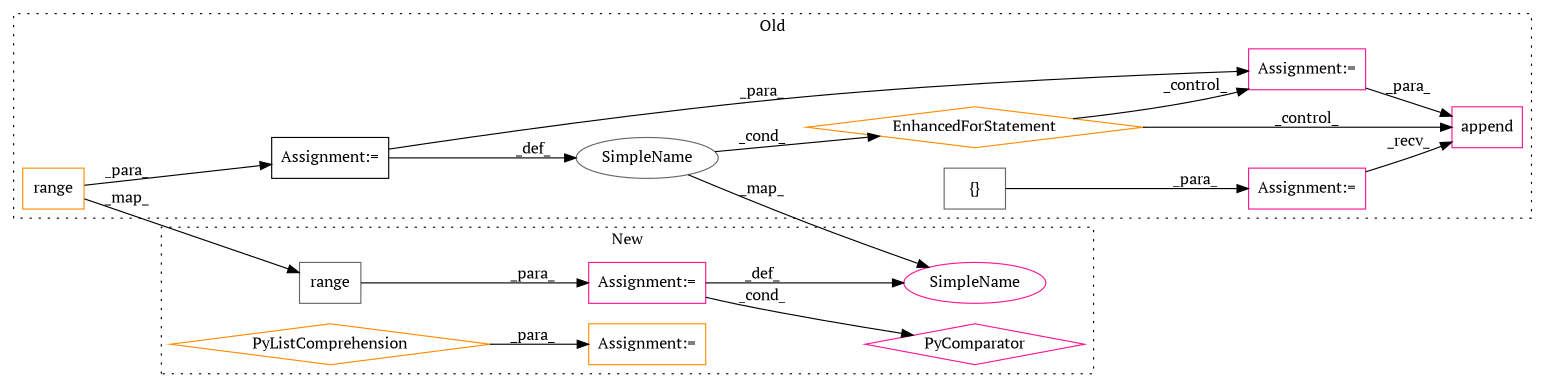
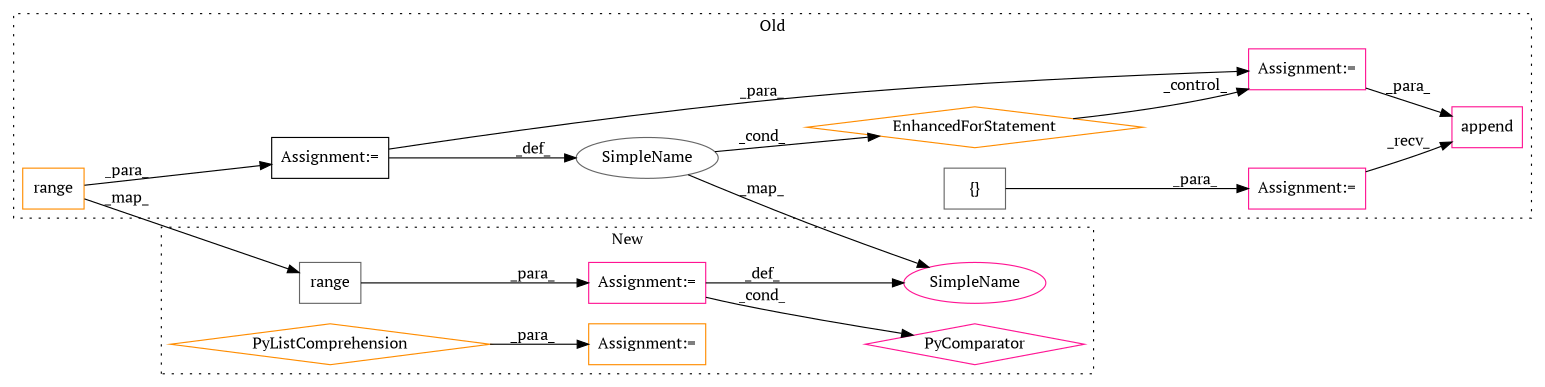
edge "EnhancedForStatement" -> "append": removed, label "_control_"
